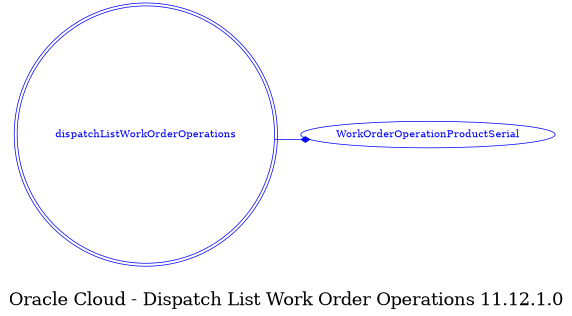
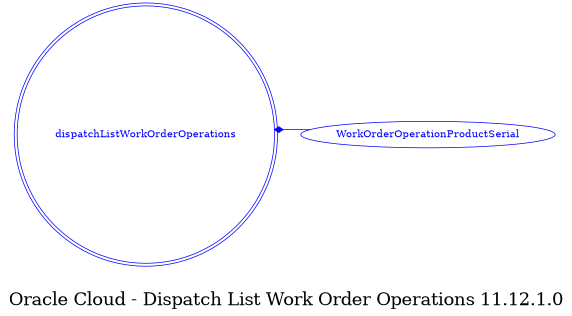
edge "dispatchListWorkOrderOperations" -> "WorkOrderOperationProductSerial": reversed
